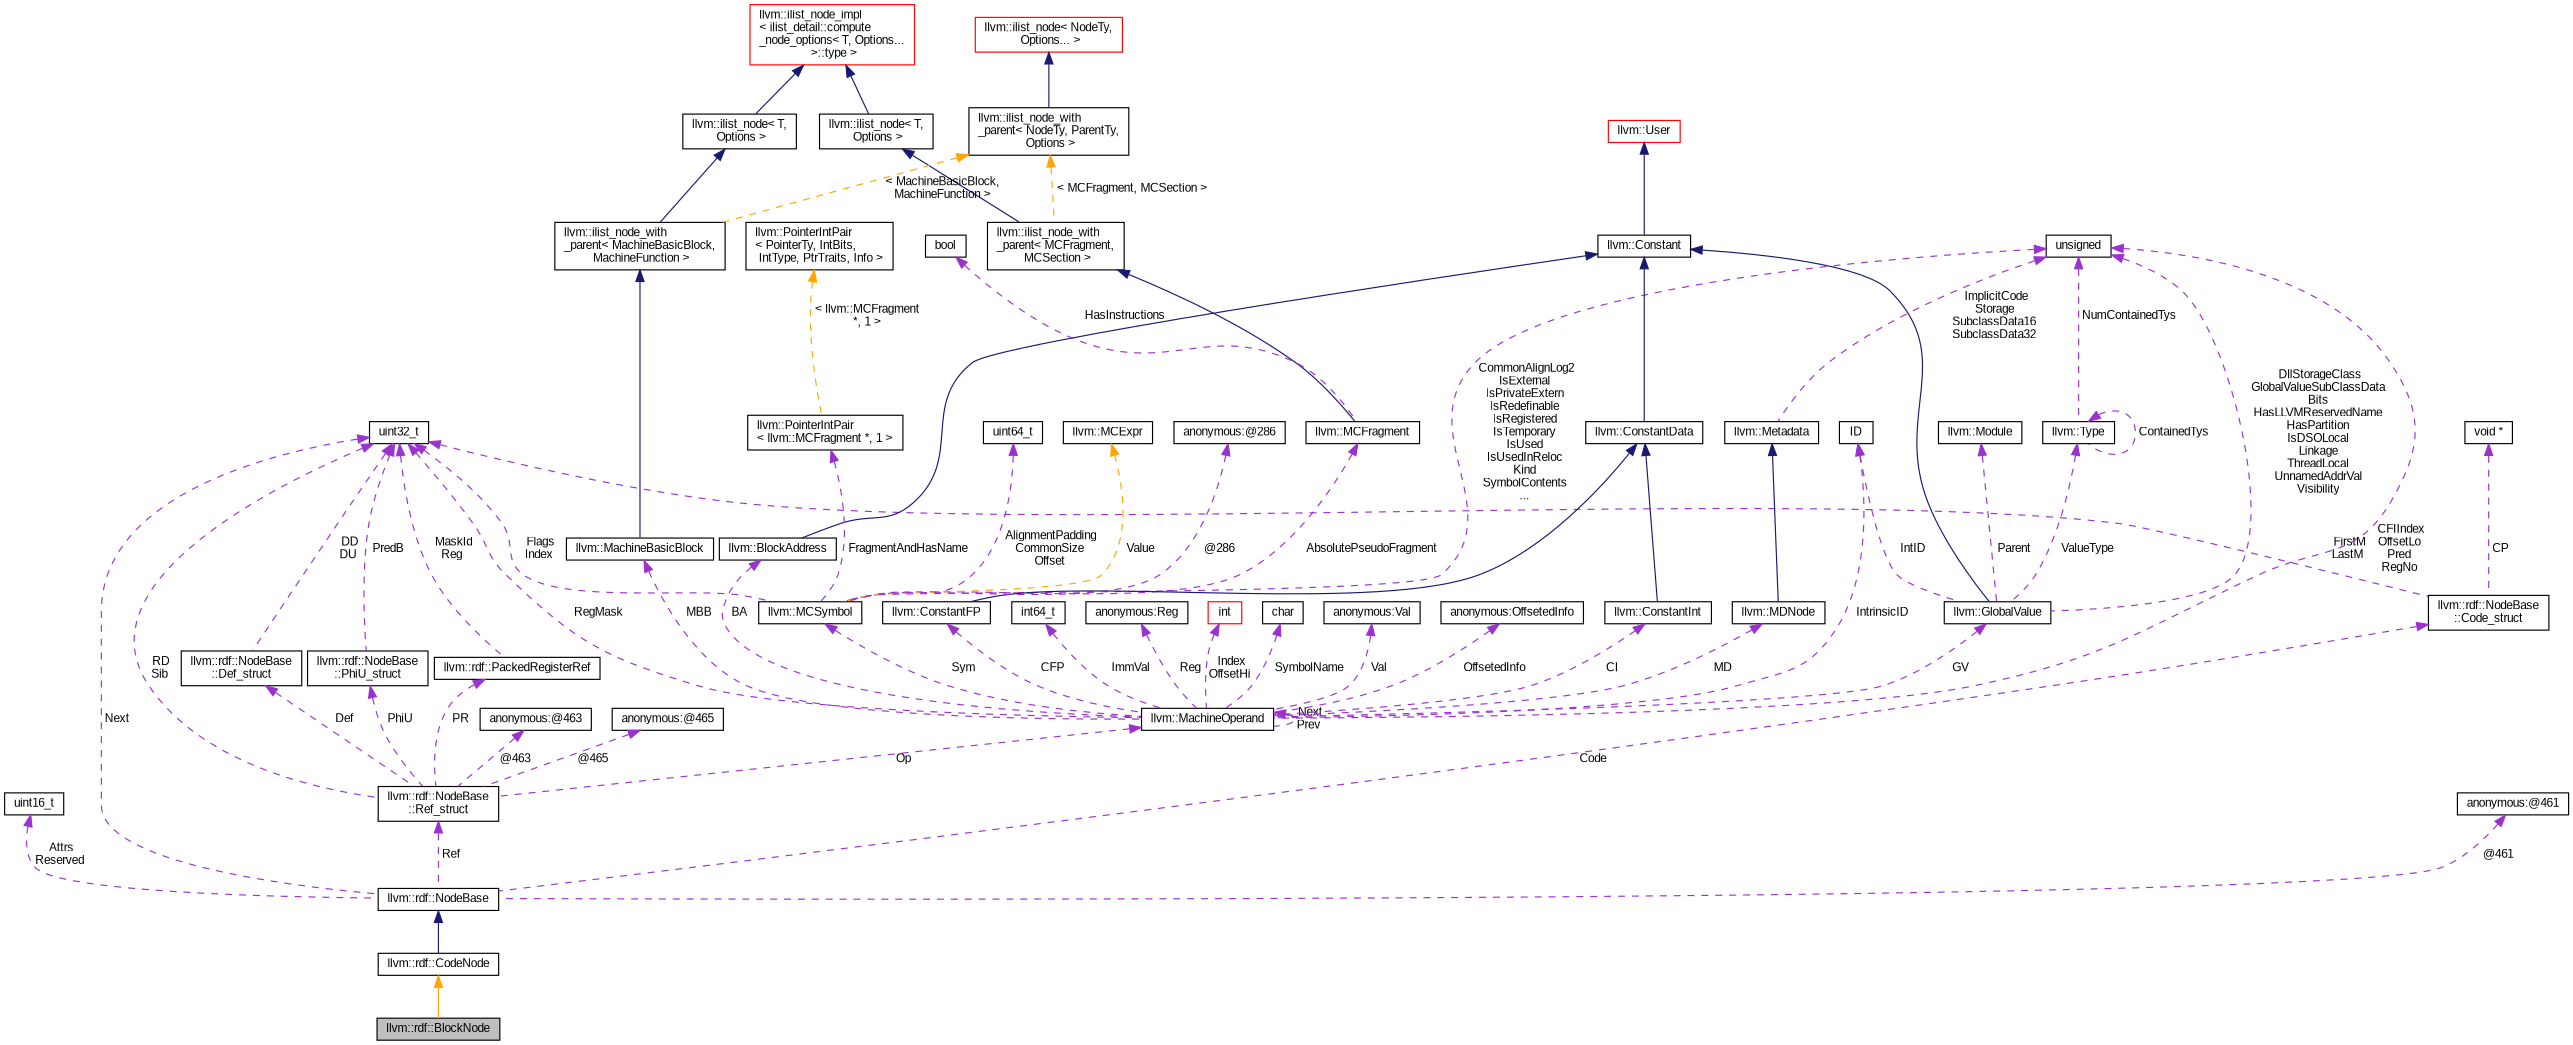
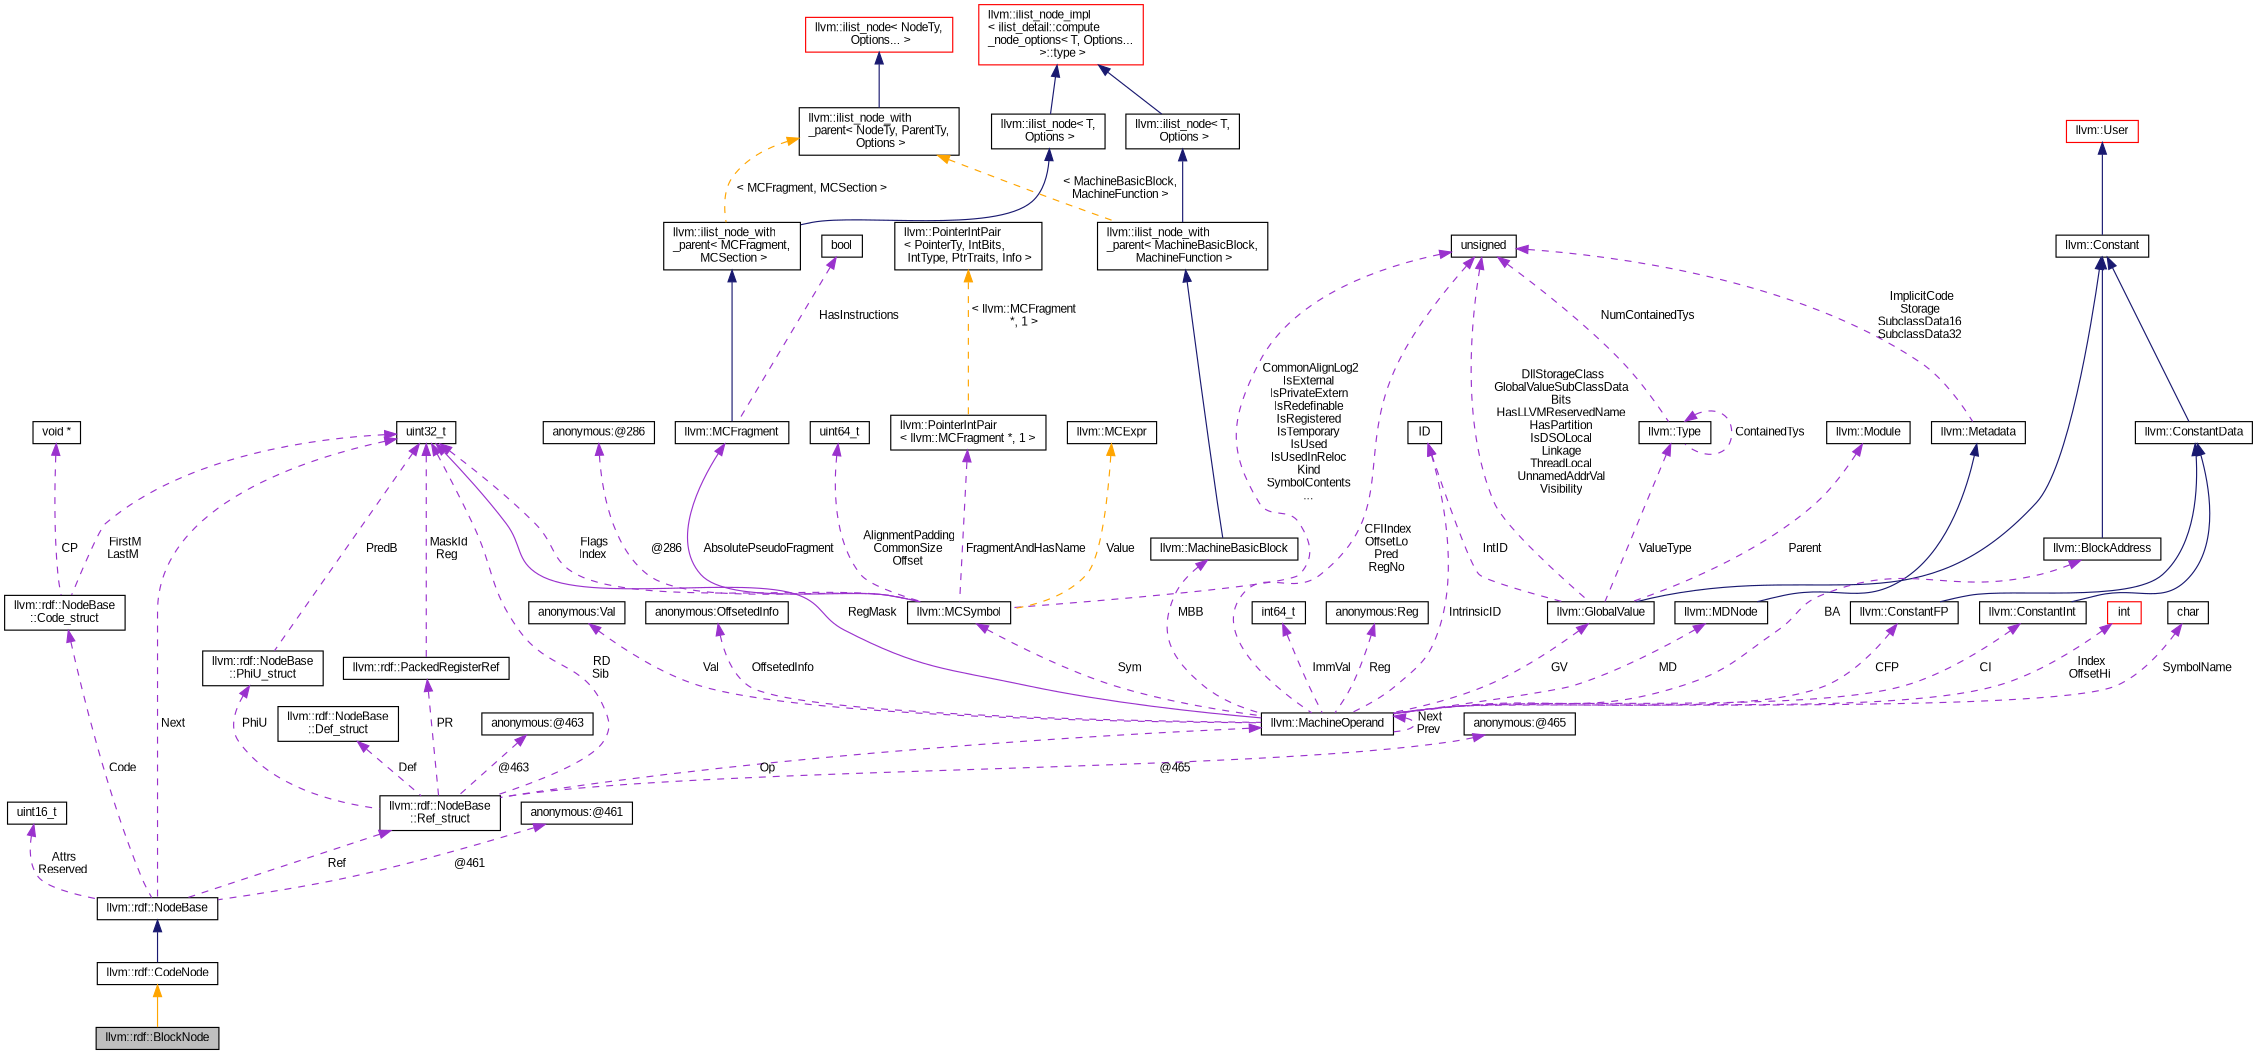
edge "llvm::rdf::NodeBase ::Def_struct" -> "uint32_t": removed, label "DD DU"
edge "llvm::MCSymbol" -> "llvm::MCFragment": style dashed -> solid
edge "llvm::MachineOperand" -> "uint32_t": style dashed -> solid
